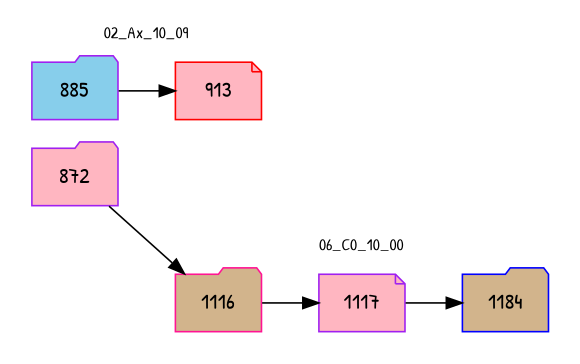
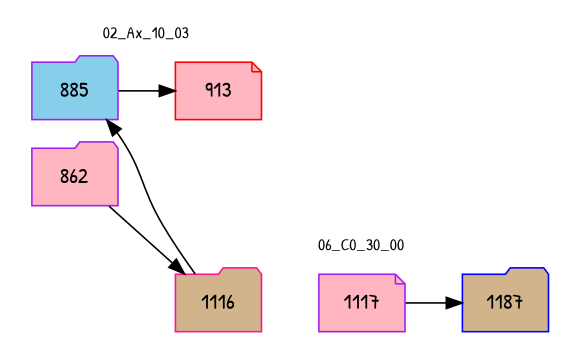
cluster "02_Ax_10_09": label "02_Ax_10_09" -> "02_Ax_10_03"
node "872": label "872" -> "862"
cluster "06_C0_10_00": label "06_C0_10_00" -> "06_C0_30_00"
edge "1116" -> "1117": now "1116" -> "885"
node "1184": label "1184" -> "1187"
